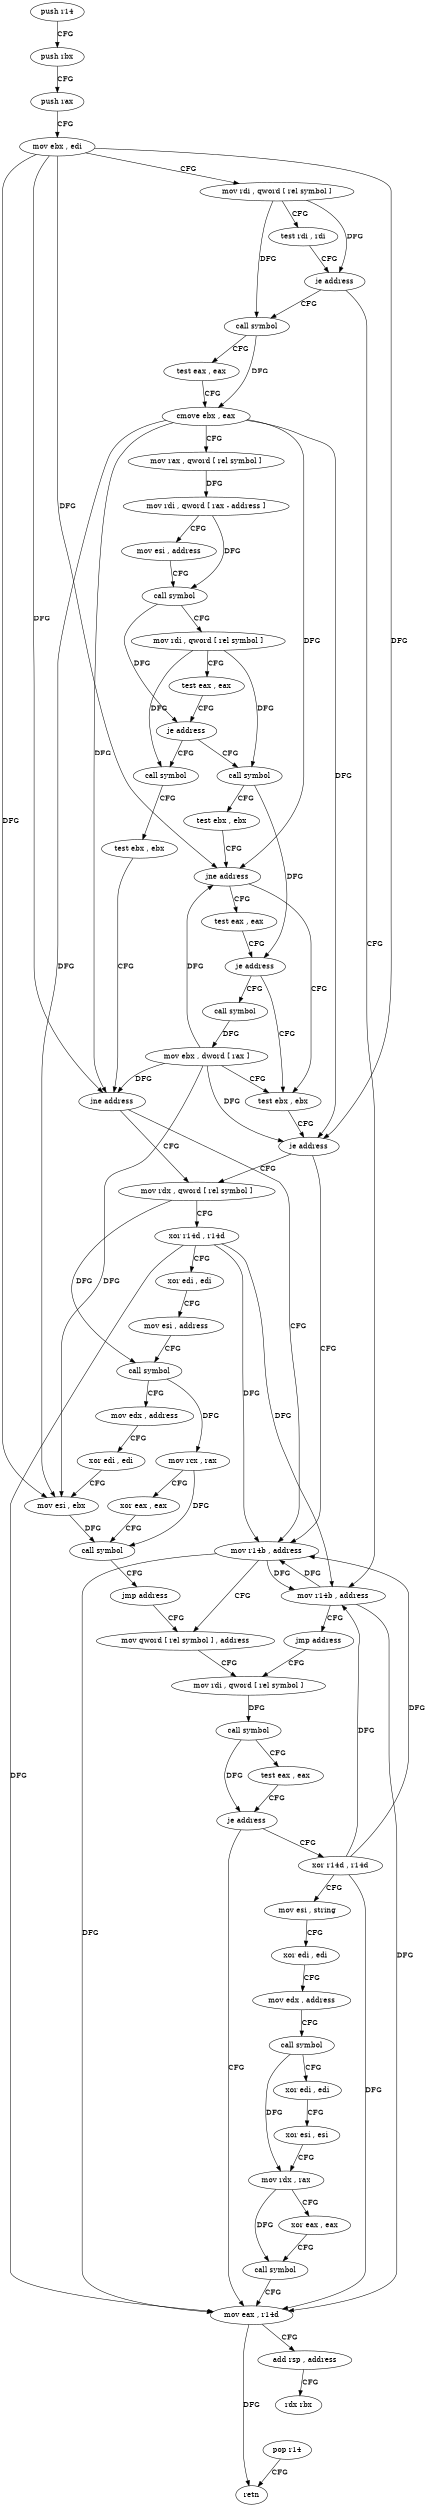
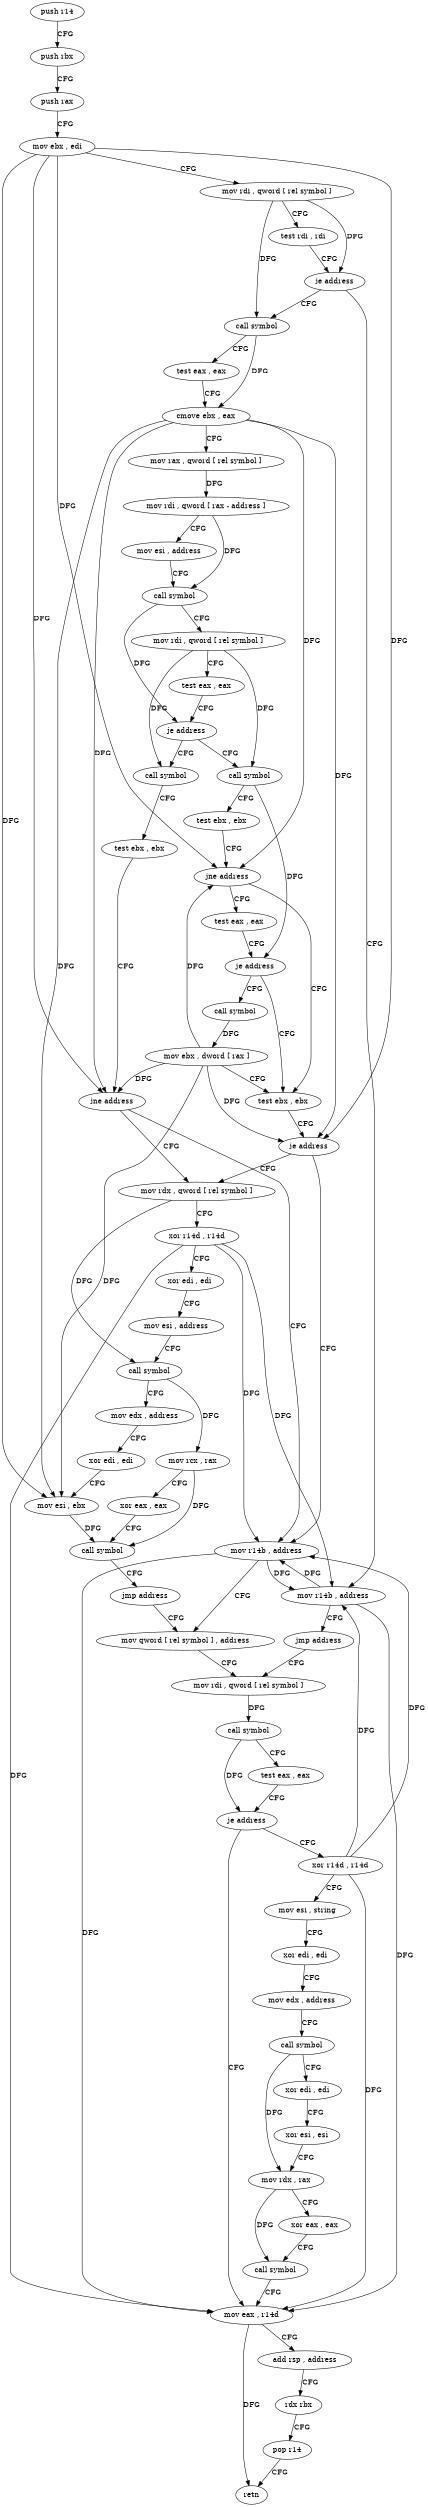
edge "rdx rbx" -> "pop r14": added, label "CFG"
